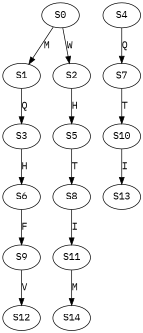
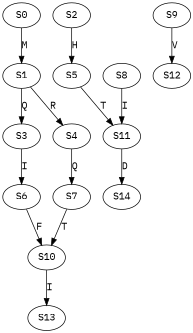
edge "S0" -> "S2": removed, label "W"
edge "S1" -> "S4": added, label "R"
edge "S5" -> "S8": now "S5" -> "S11"
edge "S3" -> "S6": label "H" -> "I"
edge "S6" -> "S9": now "S6" -> "S10"
edge "S11" -> "S14": label "M" -> "D"
